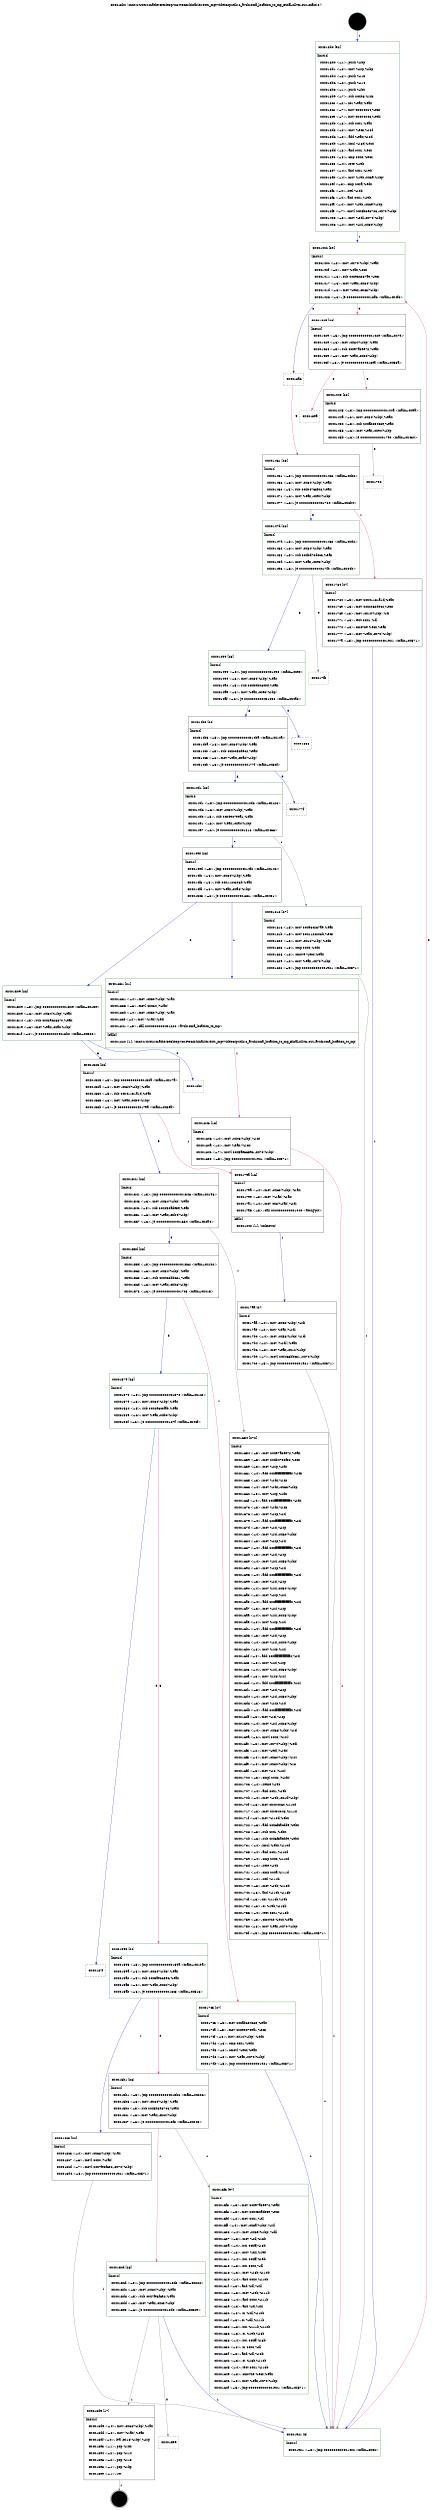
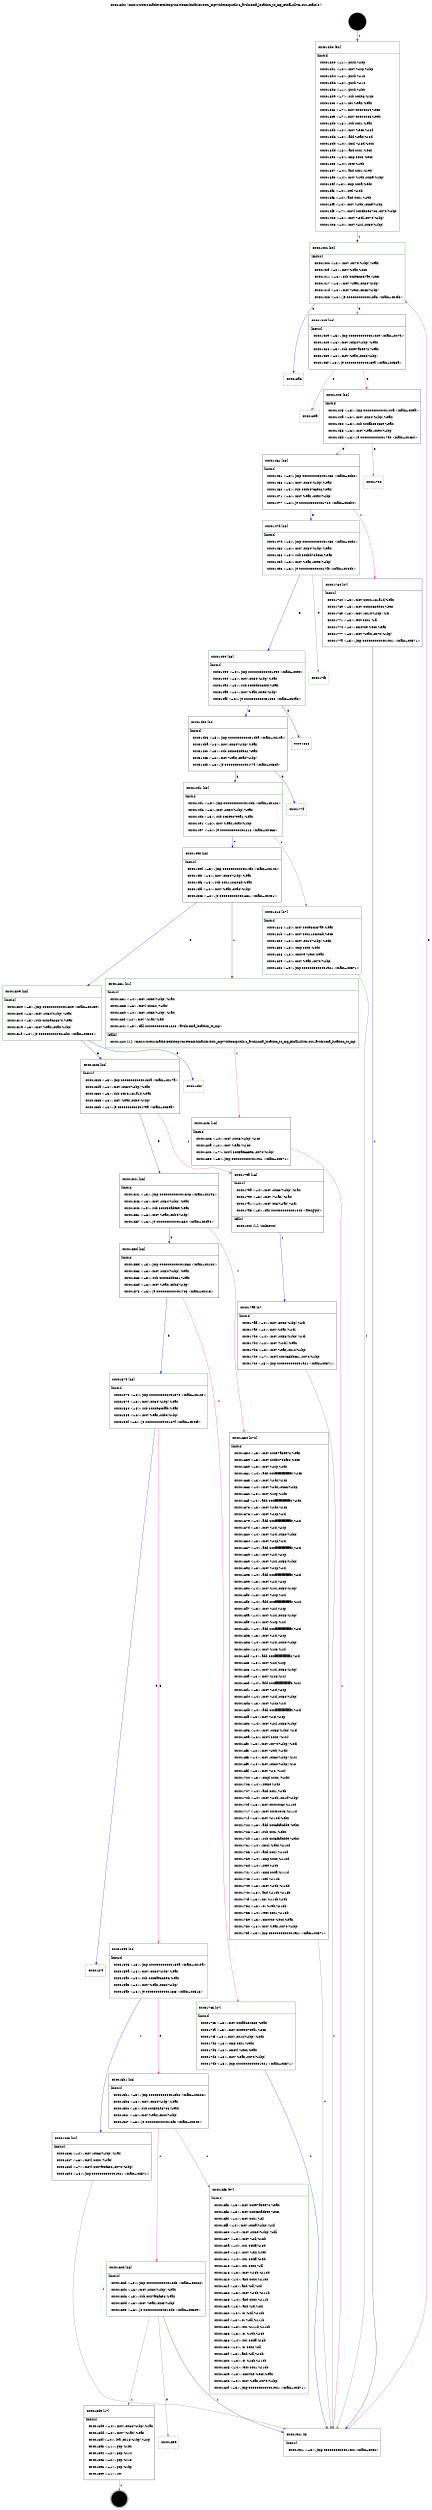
edge "0x4018a6" -> "0x401461 [28]": now "0x401445 [28]" -> "0x401461 [28]"
edge "0x401541 [28]" -> "0x401654 [272]": color gray40 -> deeppink
